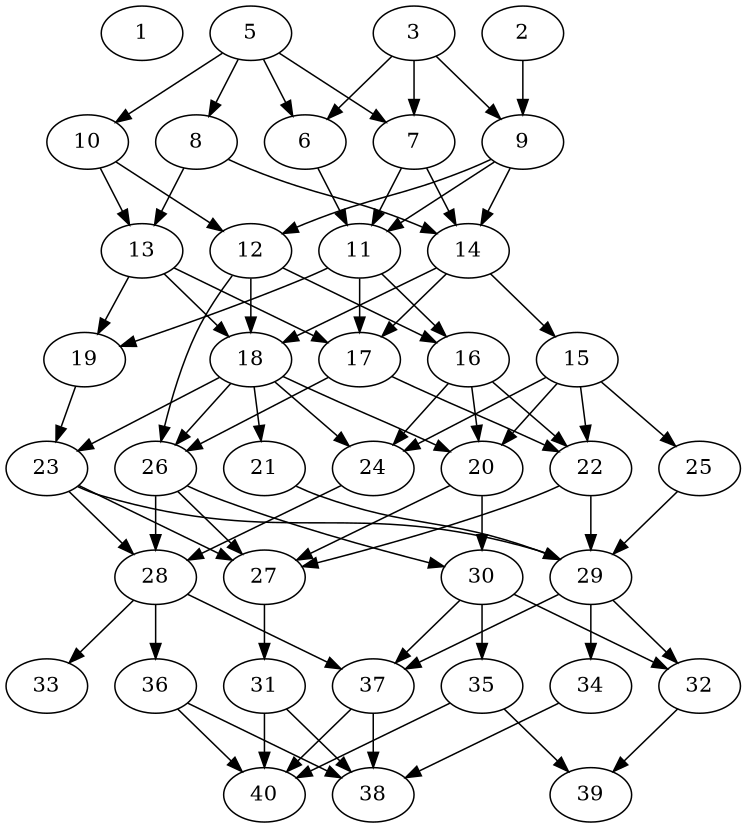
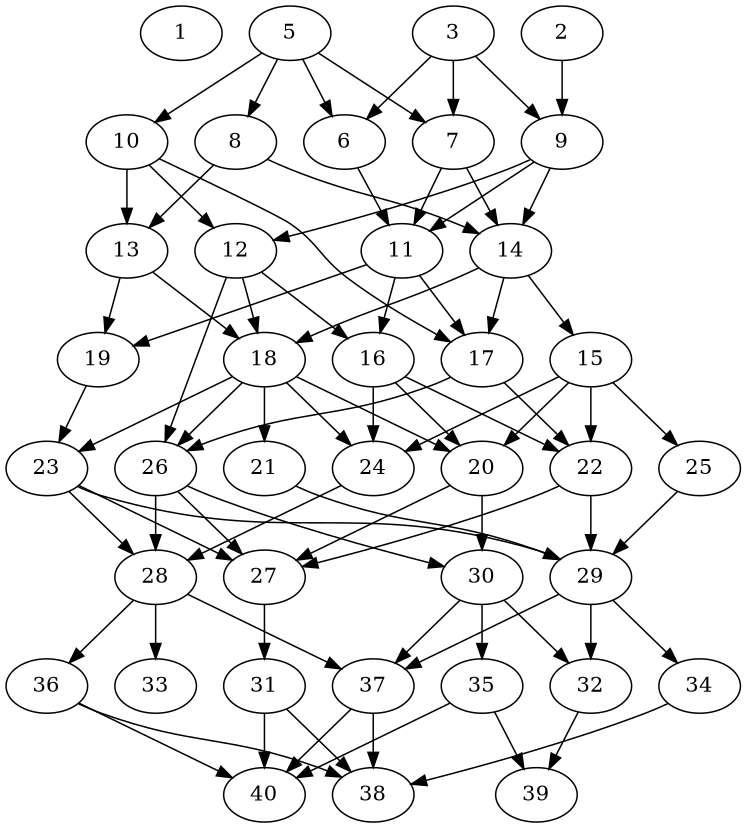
edge "13" -> "17": now "10" -> "17"
